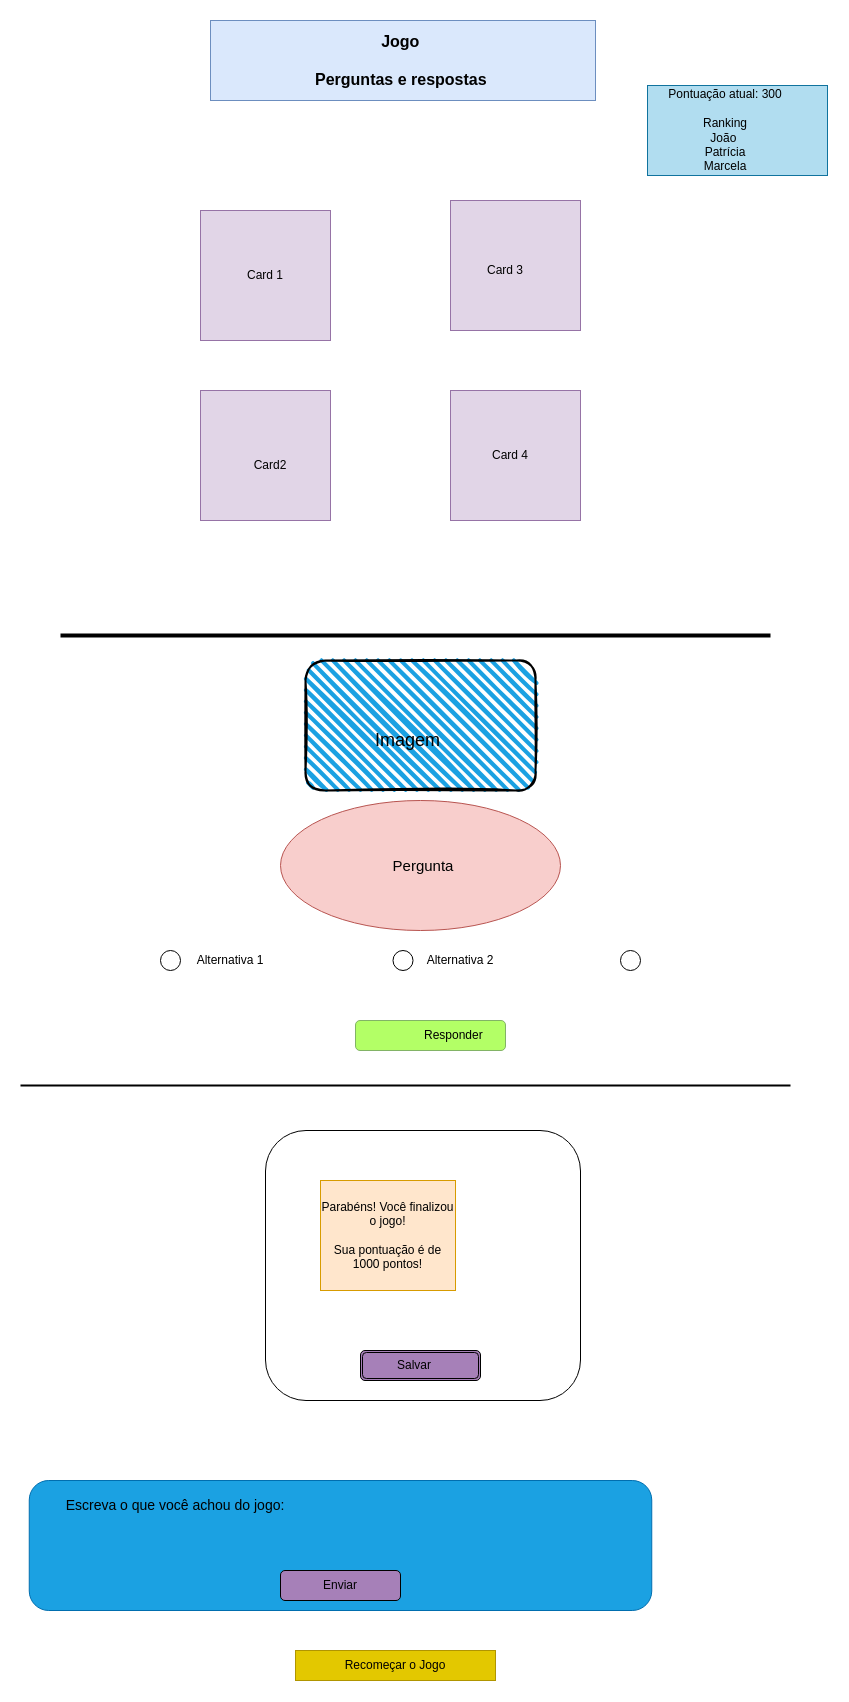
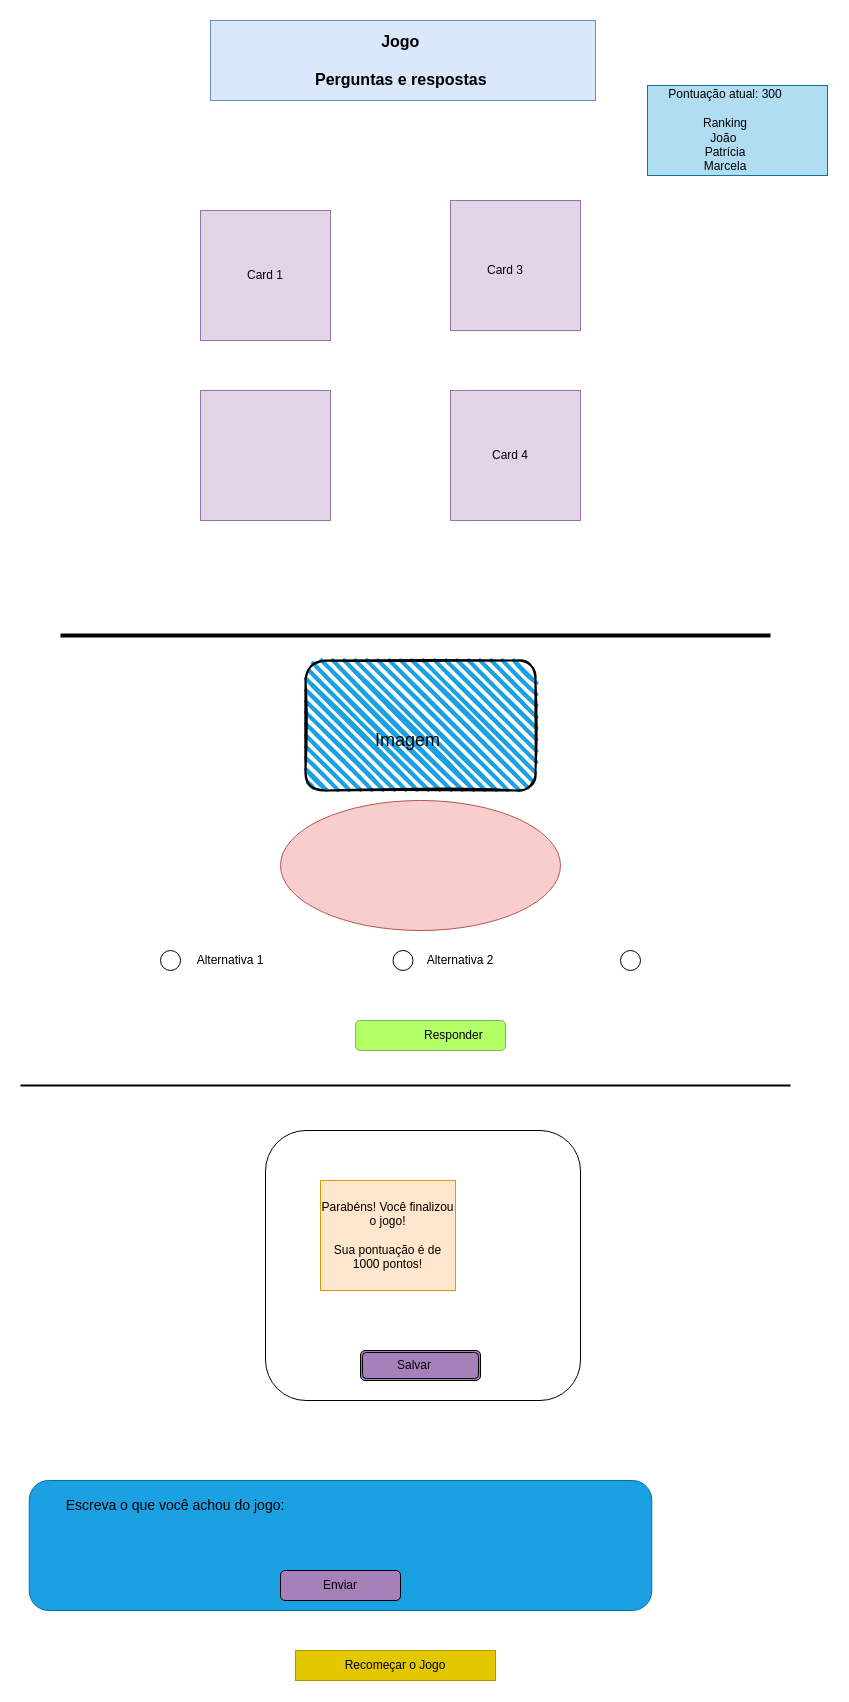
node "Card2": removed
node "Pergunta": removed
